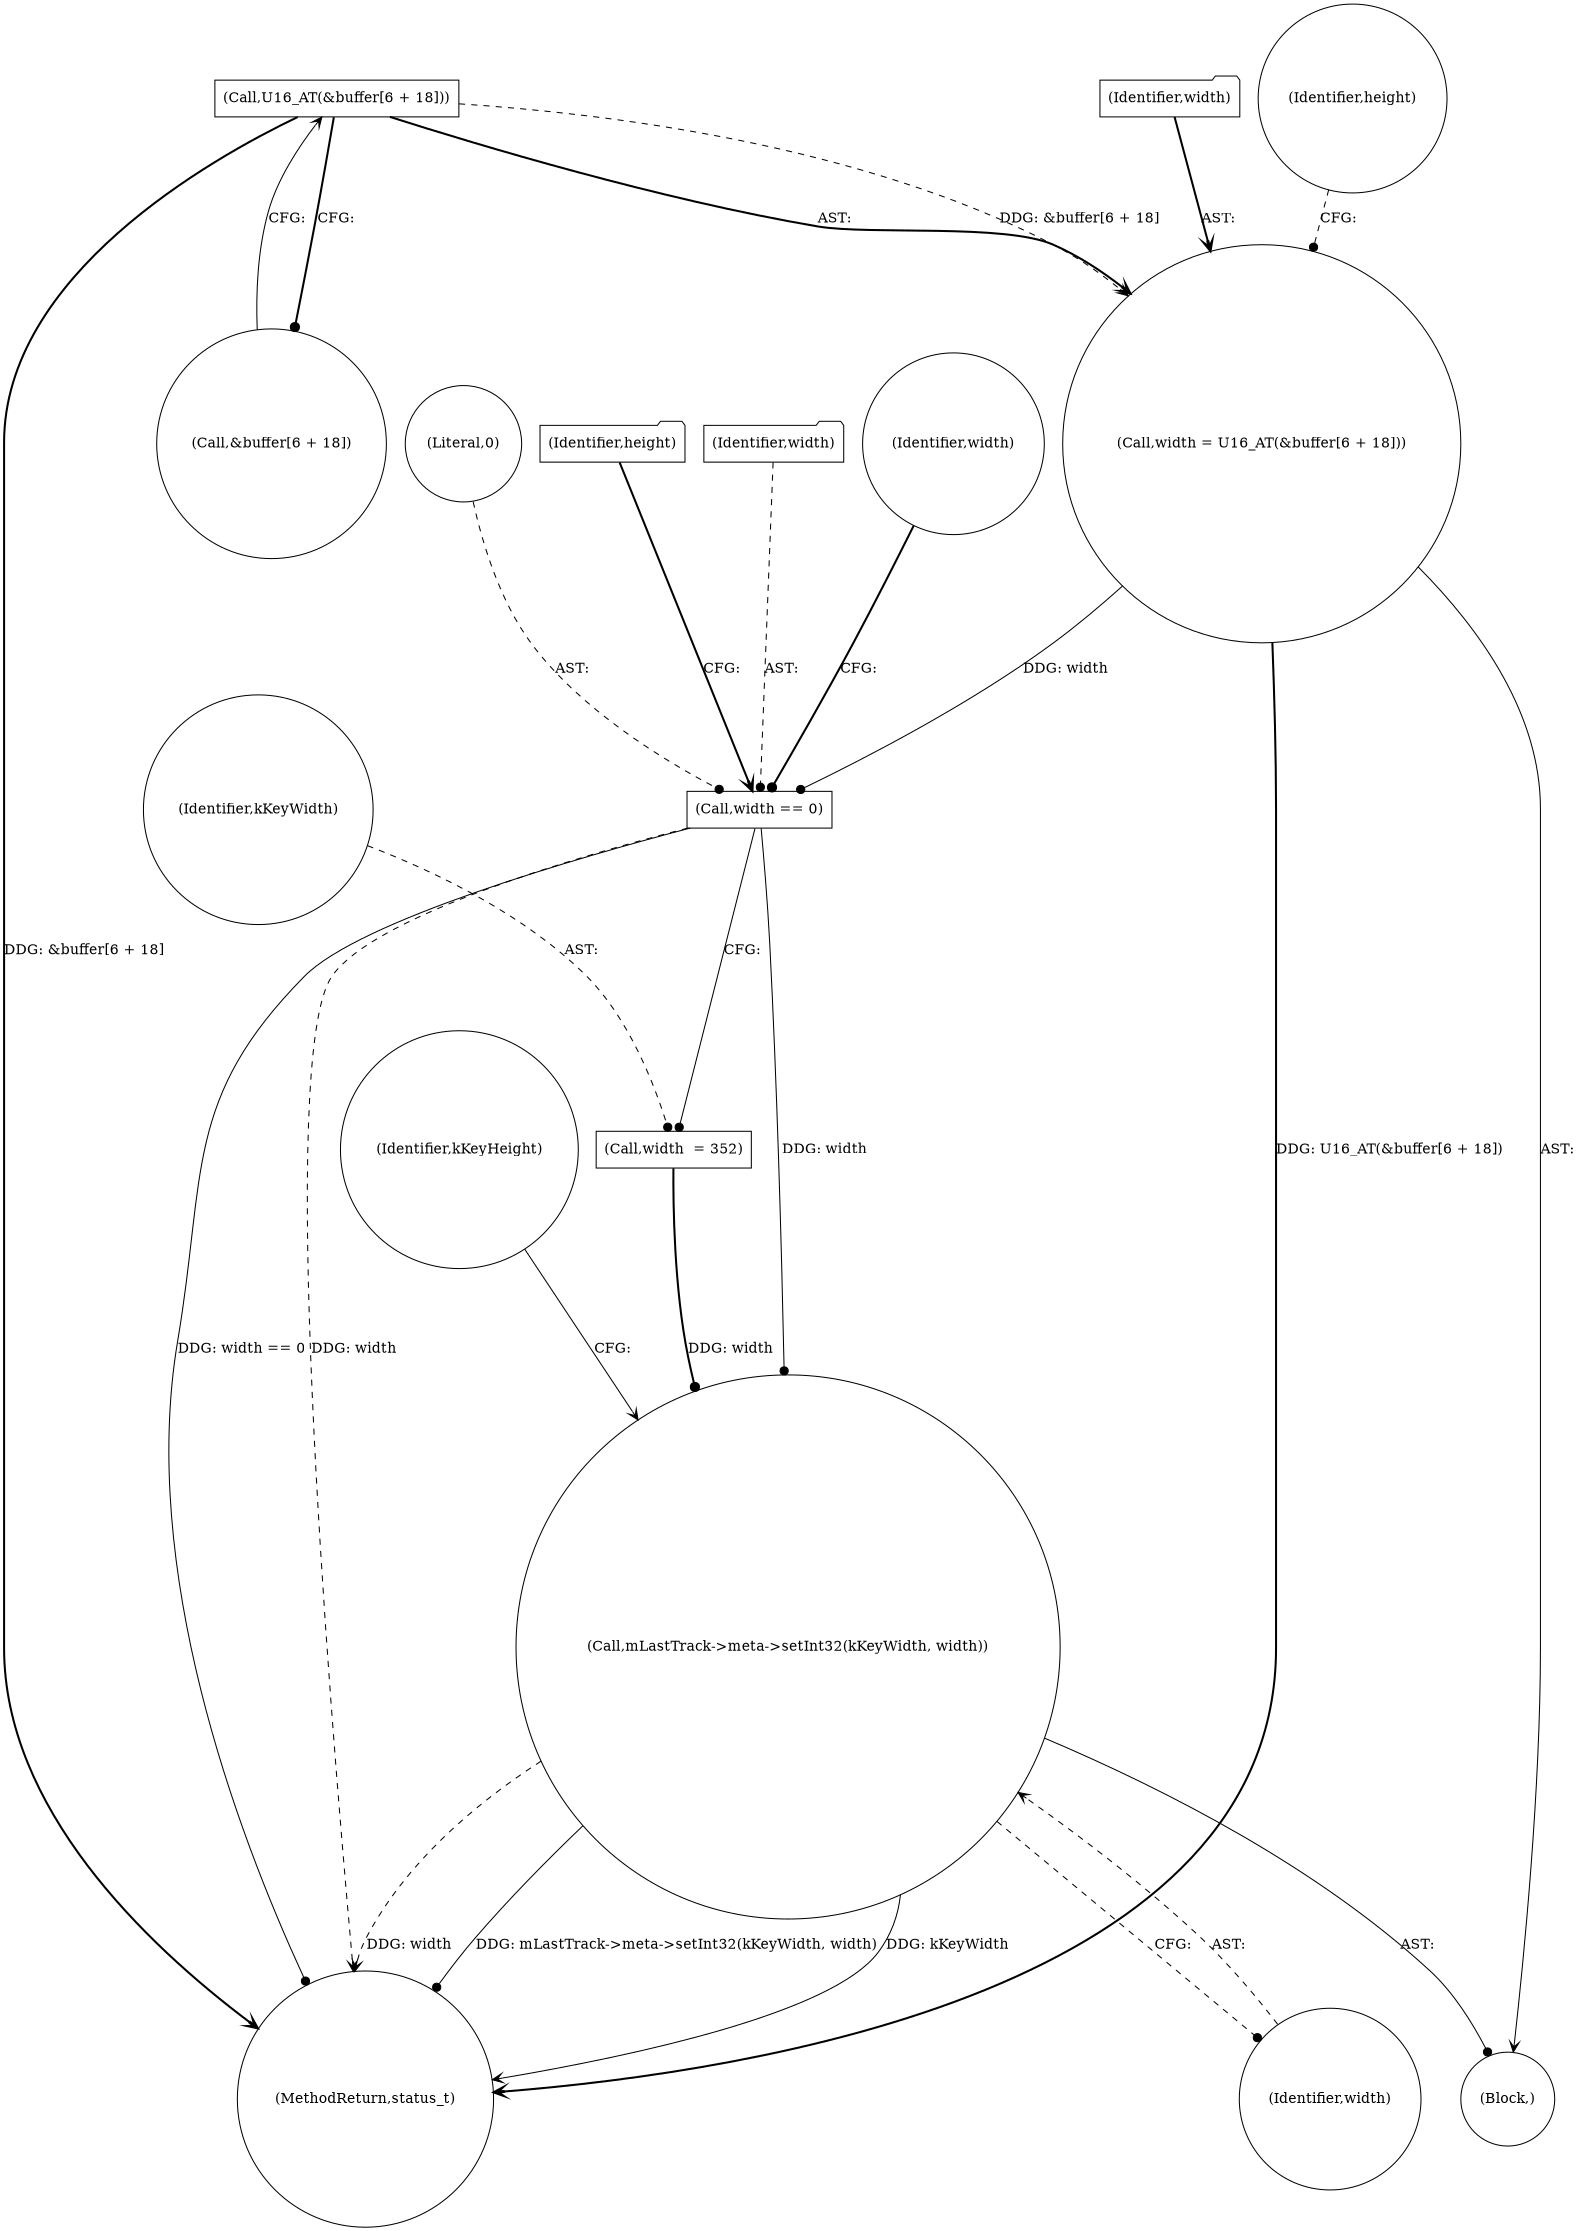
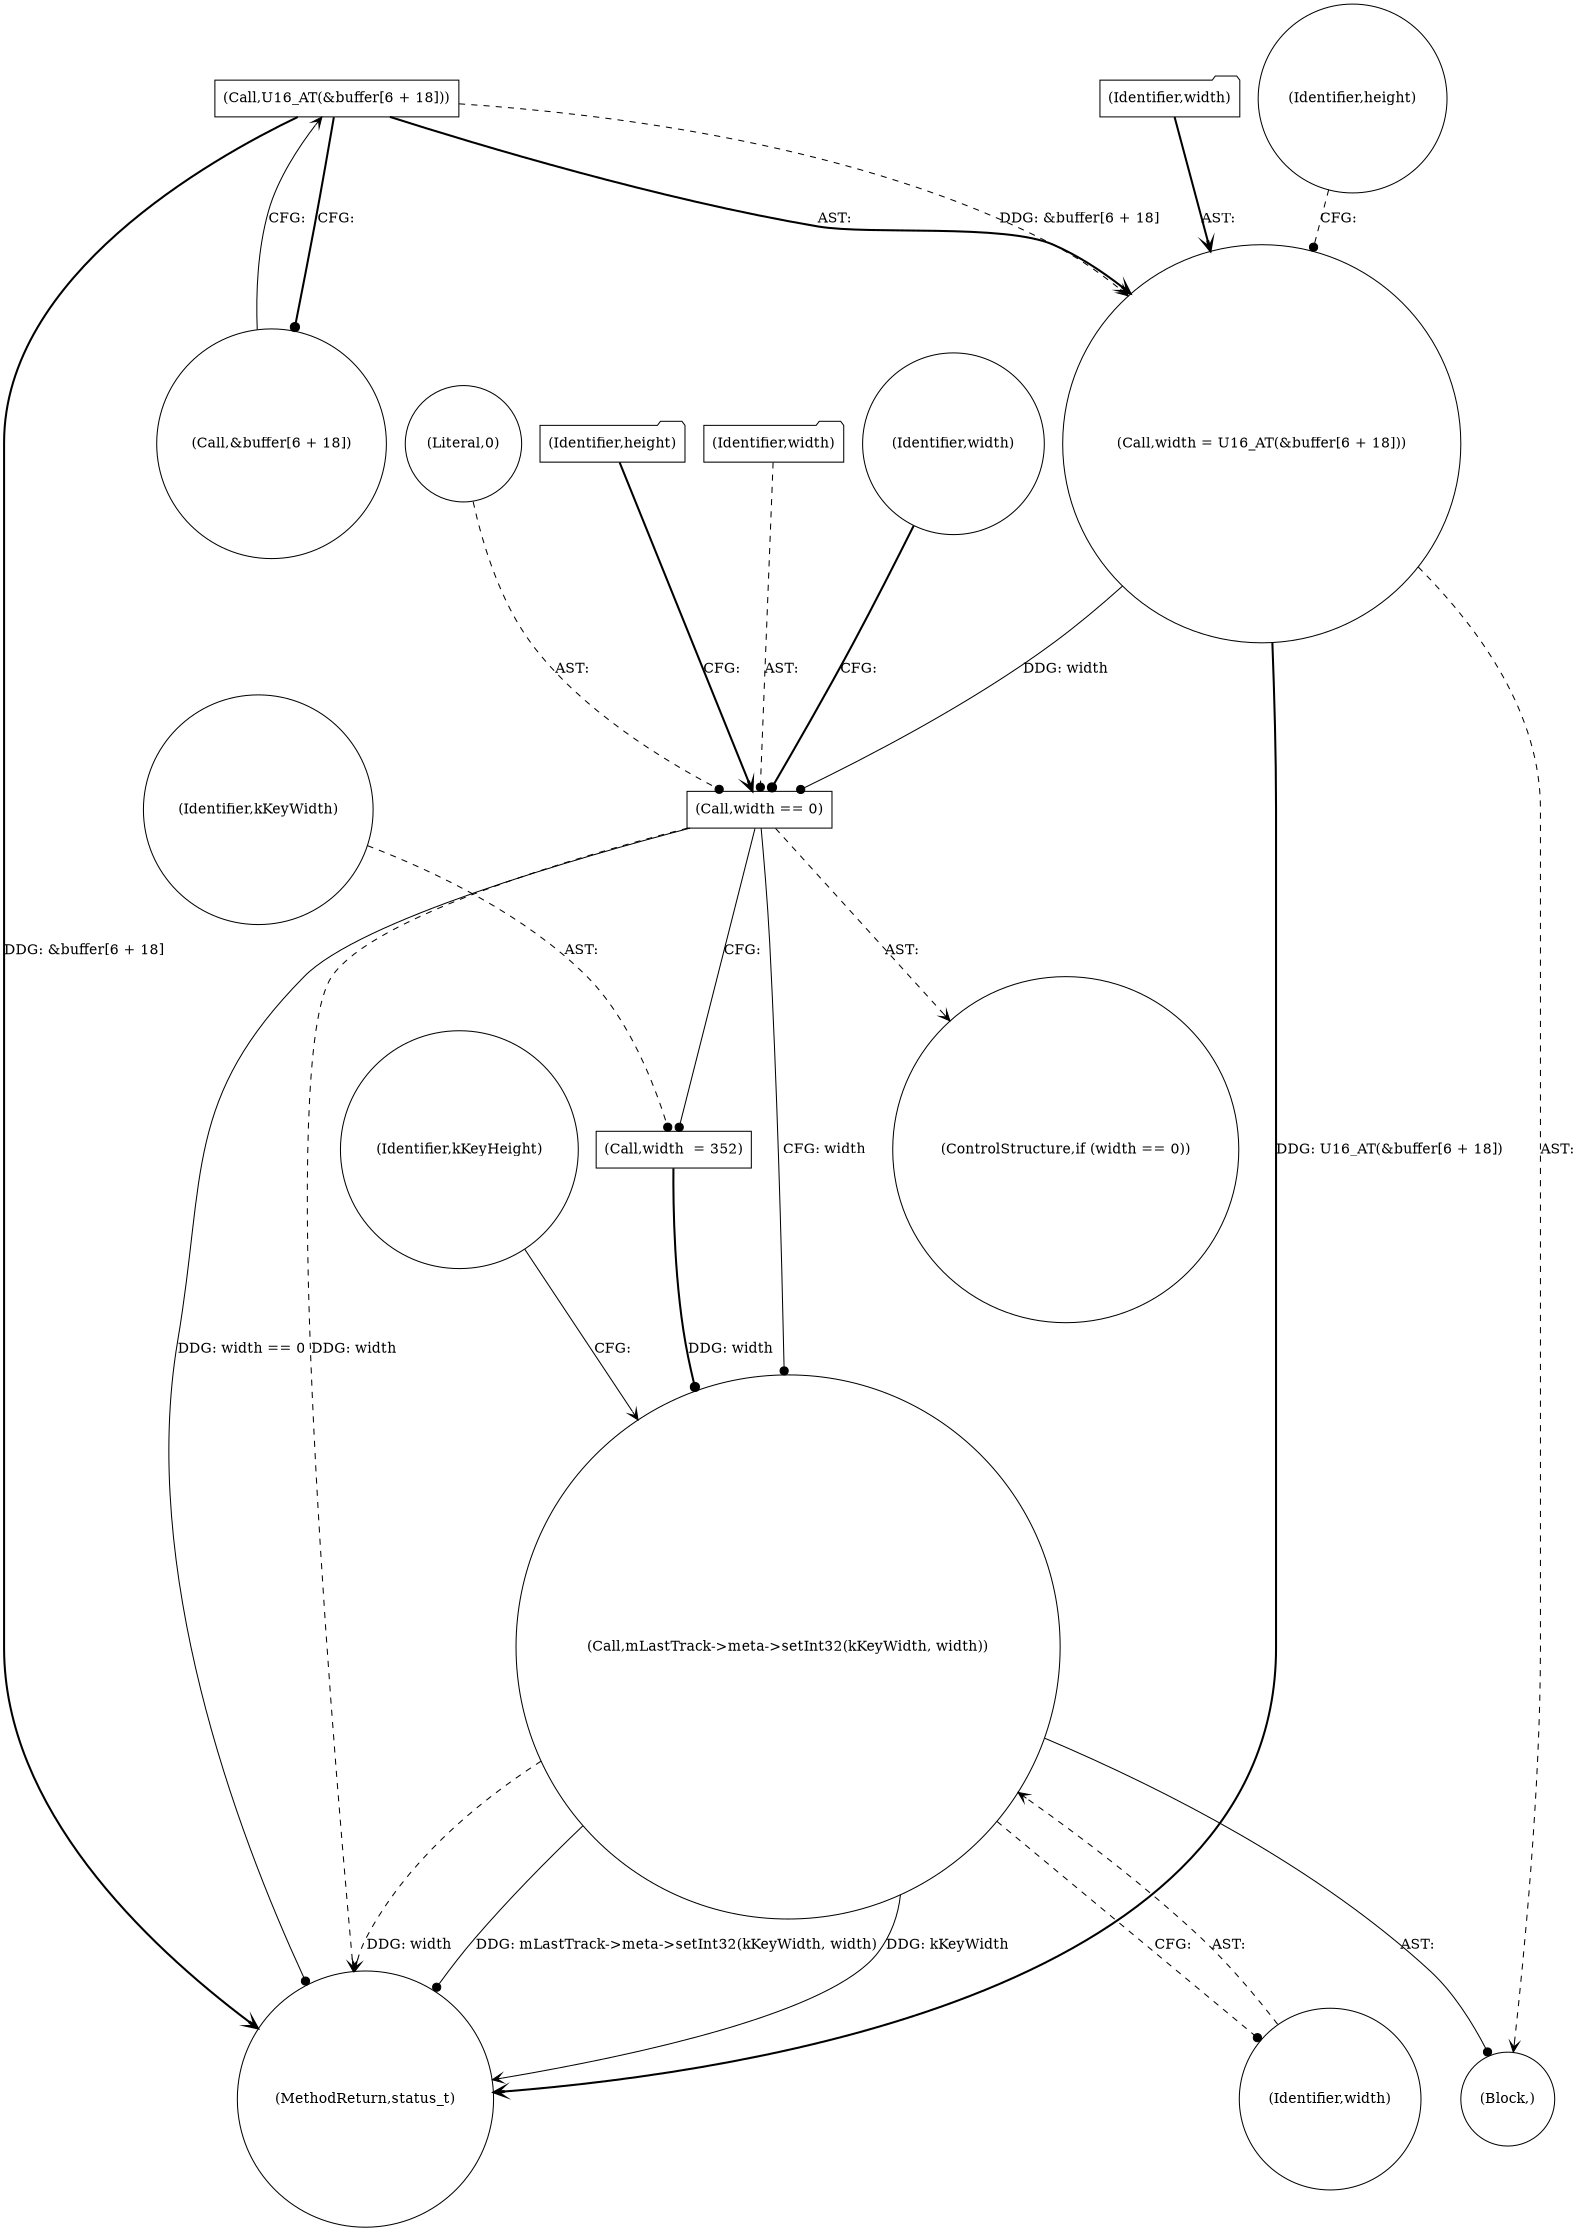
edge "(Call,width == 0)" -> "(Call,mLastTrack->meta->setInt32(kKeyWidth, width))": label "DDG: width" -> "CFG: width"
node "(ControlStructure,if (width == 0))": added
edge "(Call,width = U16_AT(&buffer[6 + 18]))" -> "(Block,)": style solid -> dashed
